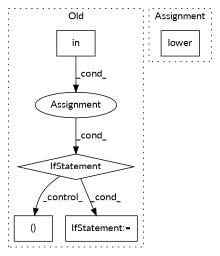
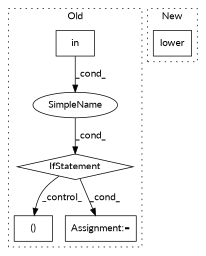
cluster "Assignment": label "Assignment" -> "New"
node "Assignment": label "Assignment" -> "SimpleName"
node "IfStatement:=": label "IfStatement:=" -> "Assignment:="
